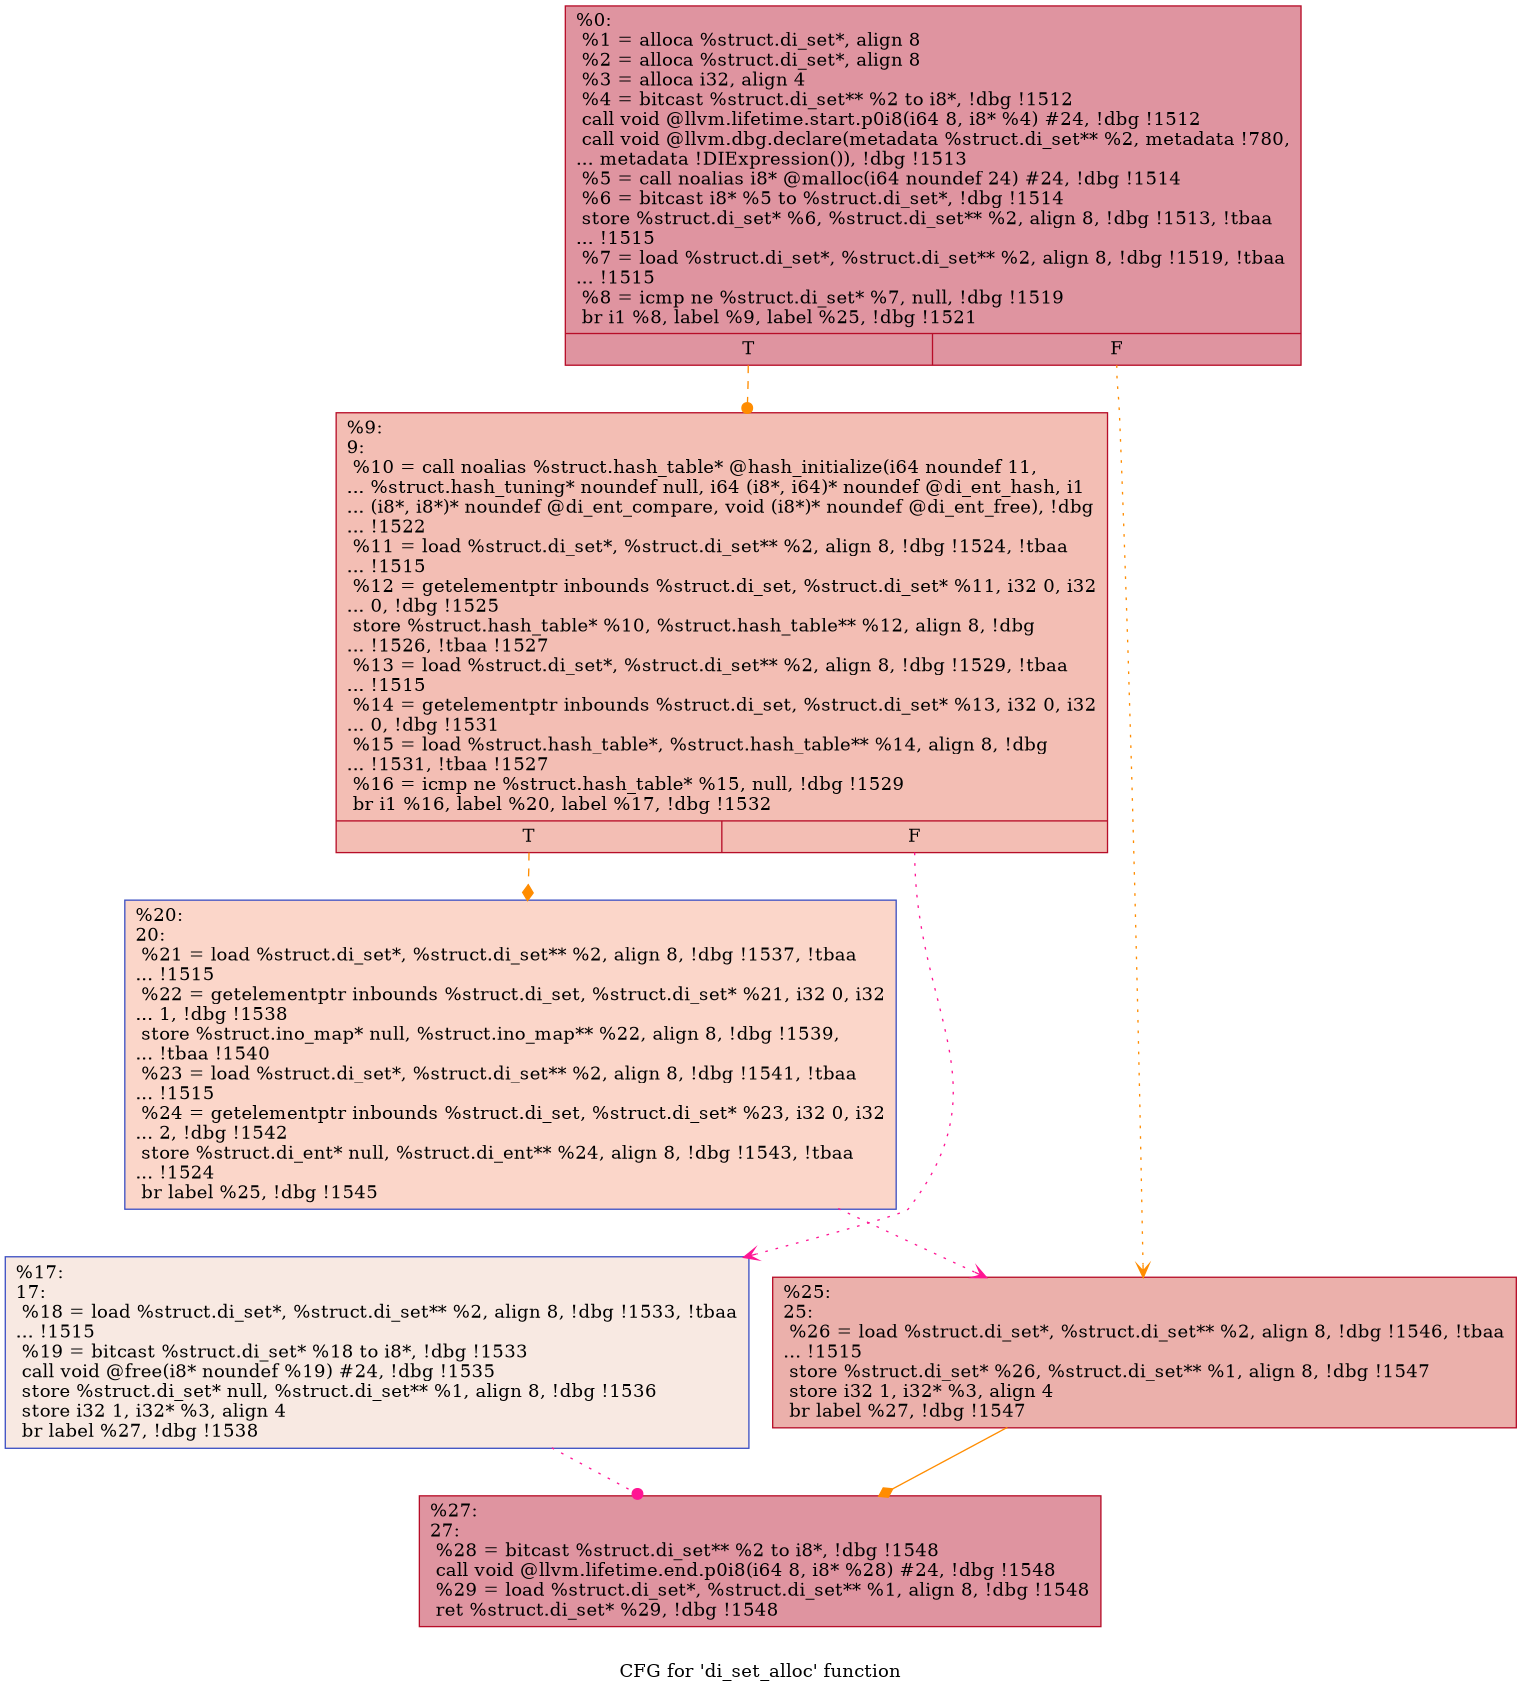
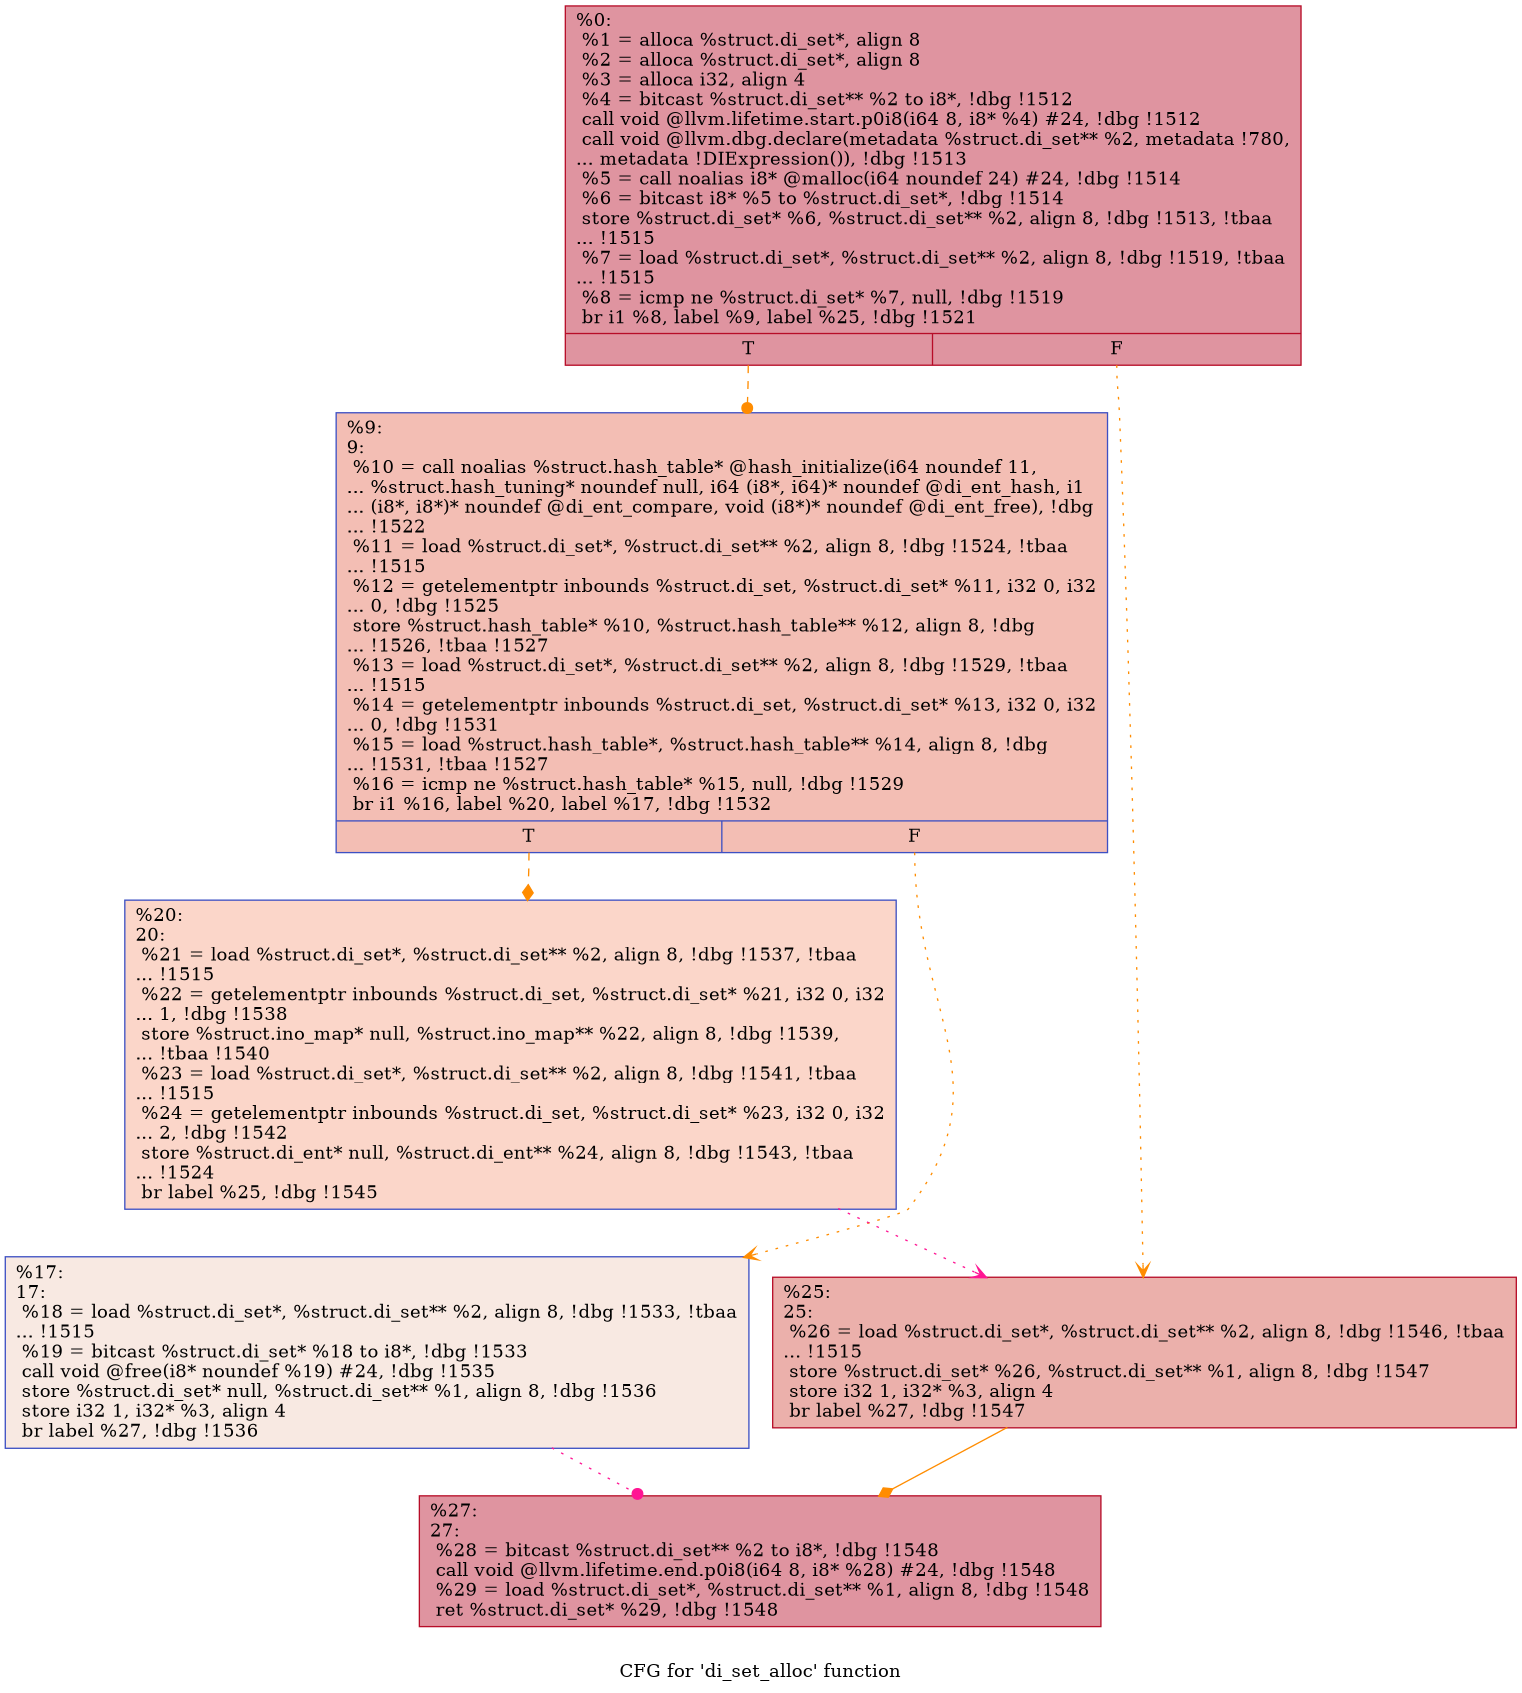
node "%9:": color #b70d28ff -> #3d50c3ff
edge "%9:" -> "%17:": color deeppink -> darkorange
node "%17:": text "br label %27, !dbg !1538" -> "br label %27, !dbg !1536"
